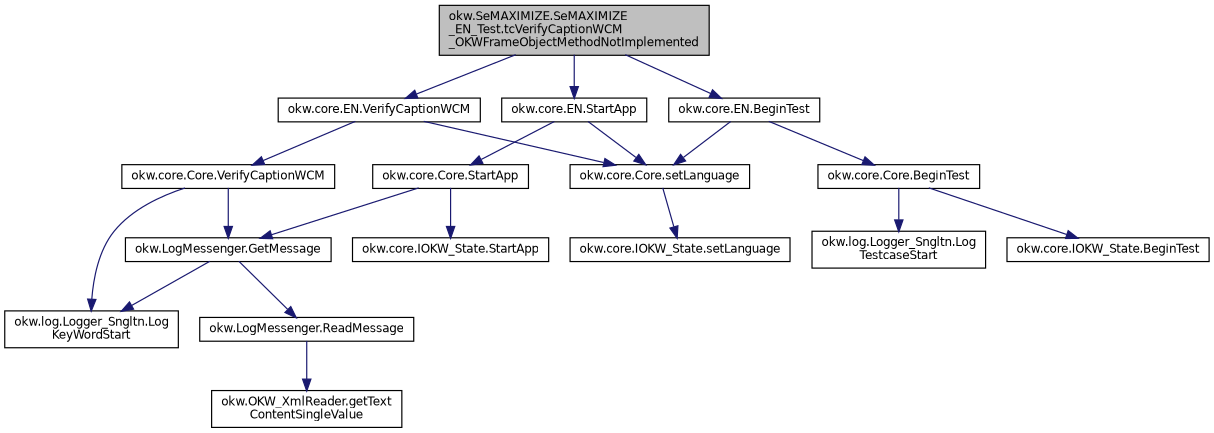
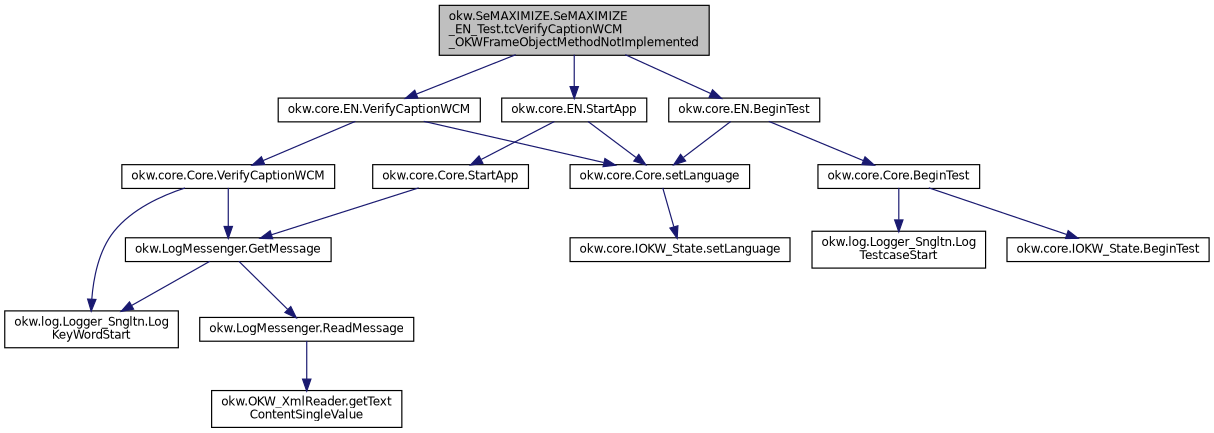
node "okw.core.IOKW_State.StartApp": removed
